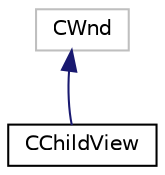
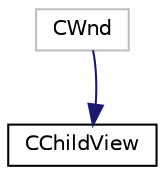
edge "CChildView" -> "CWnd": reversed
